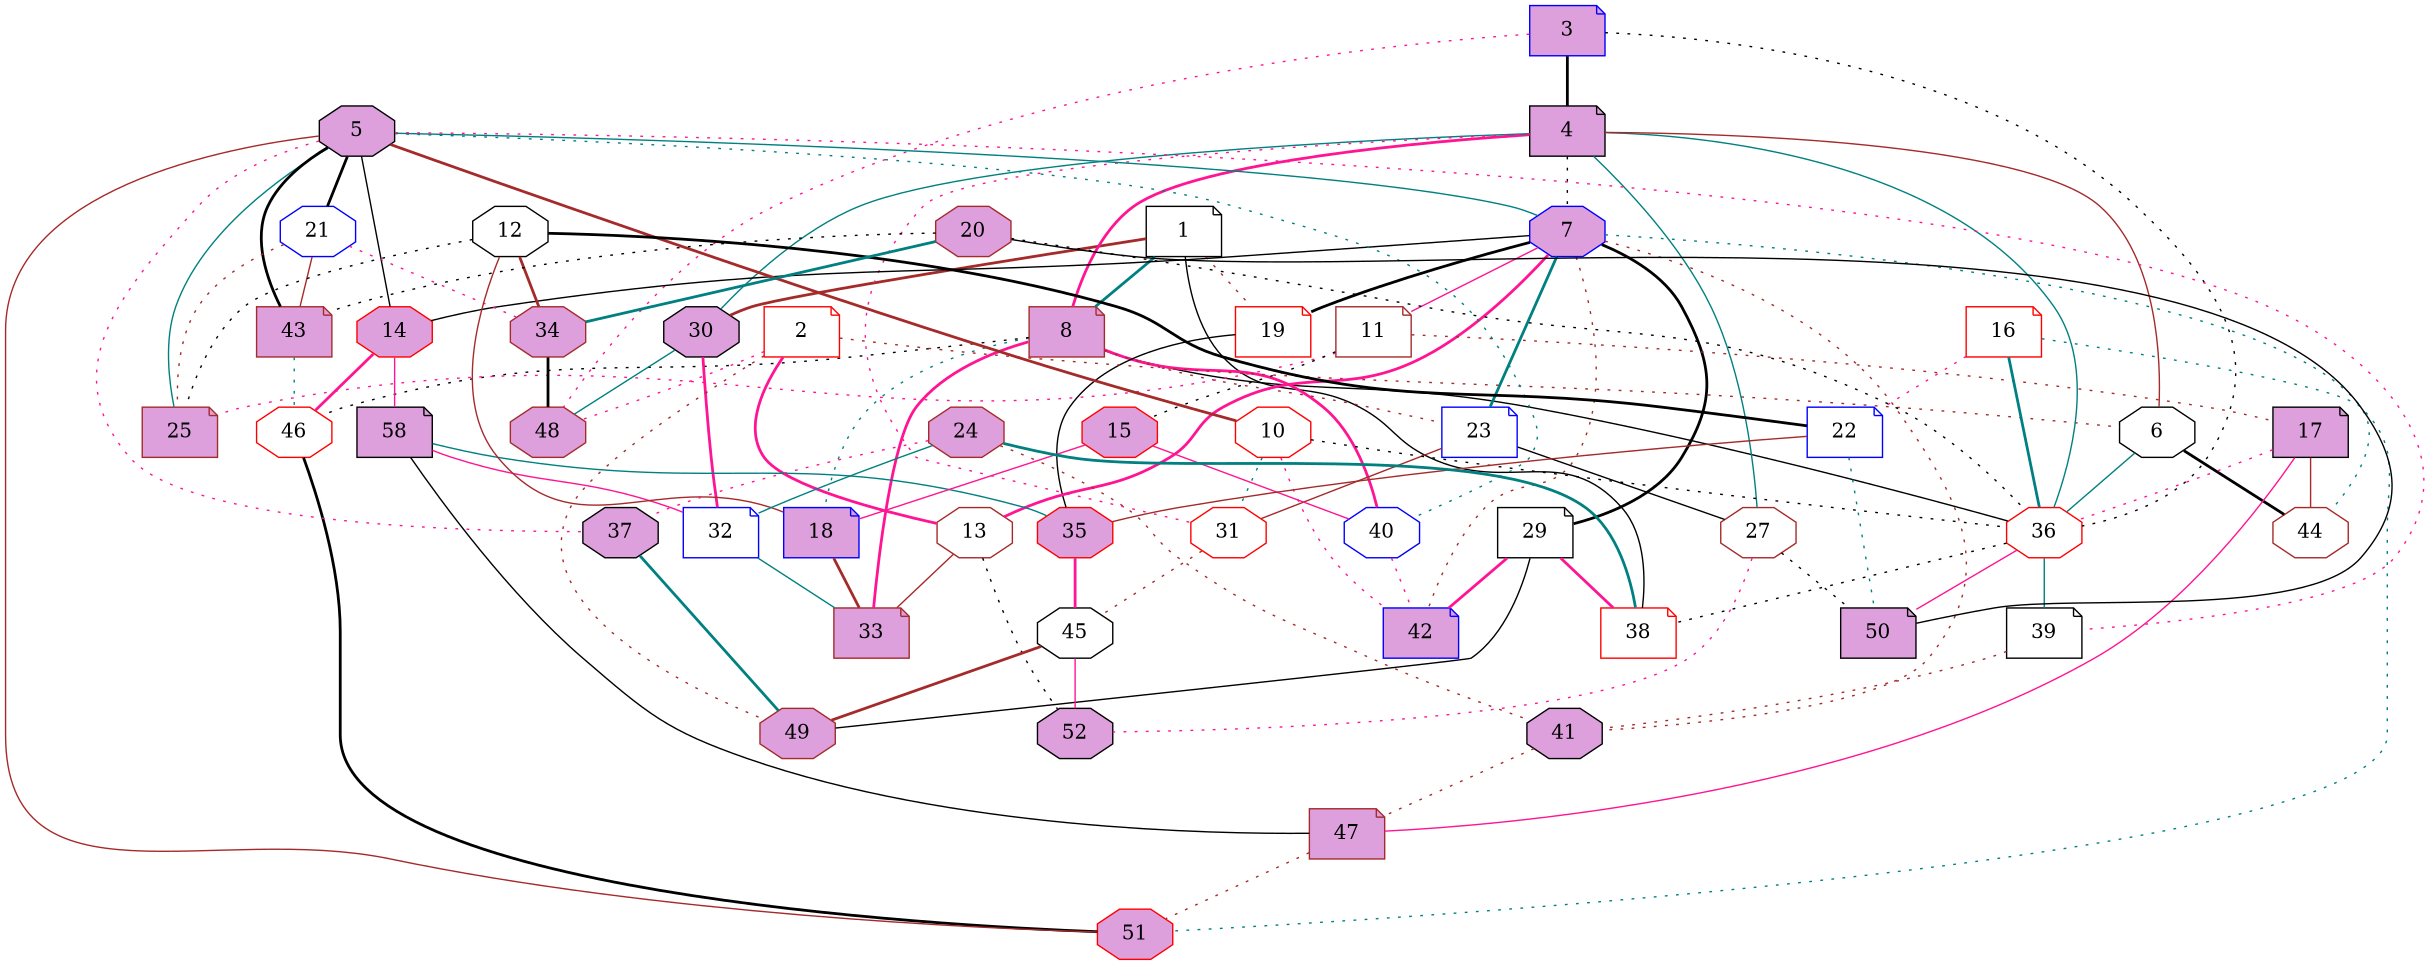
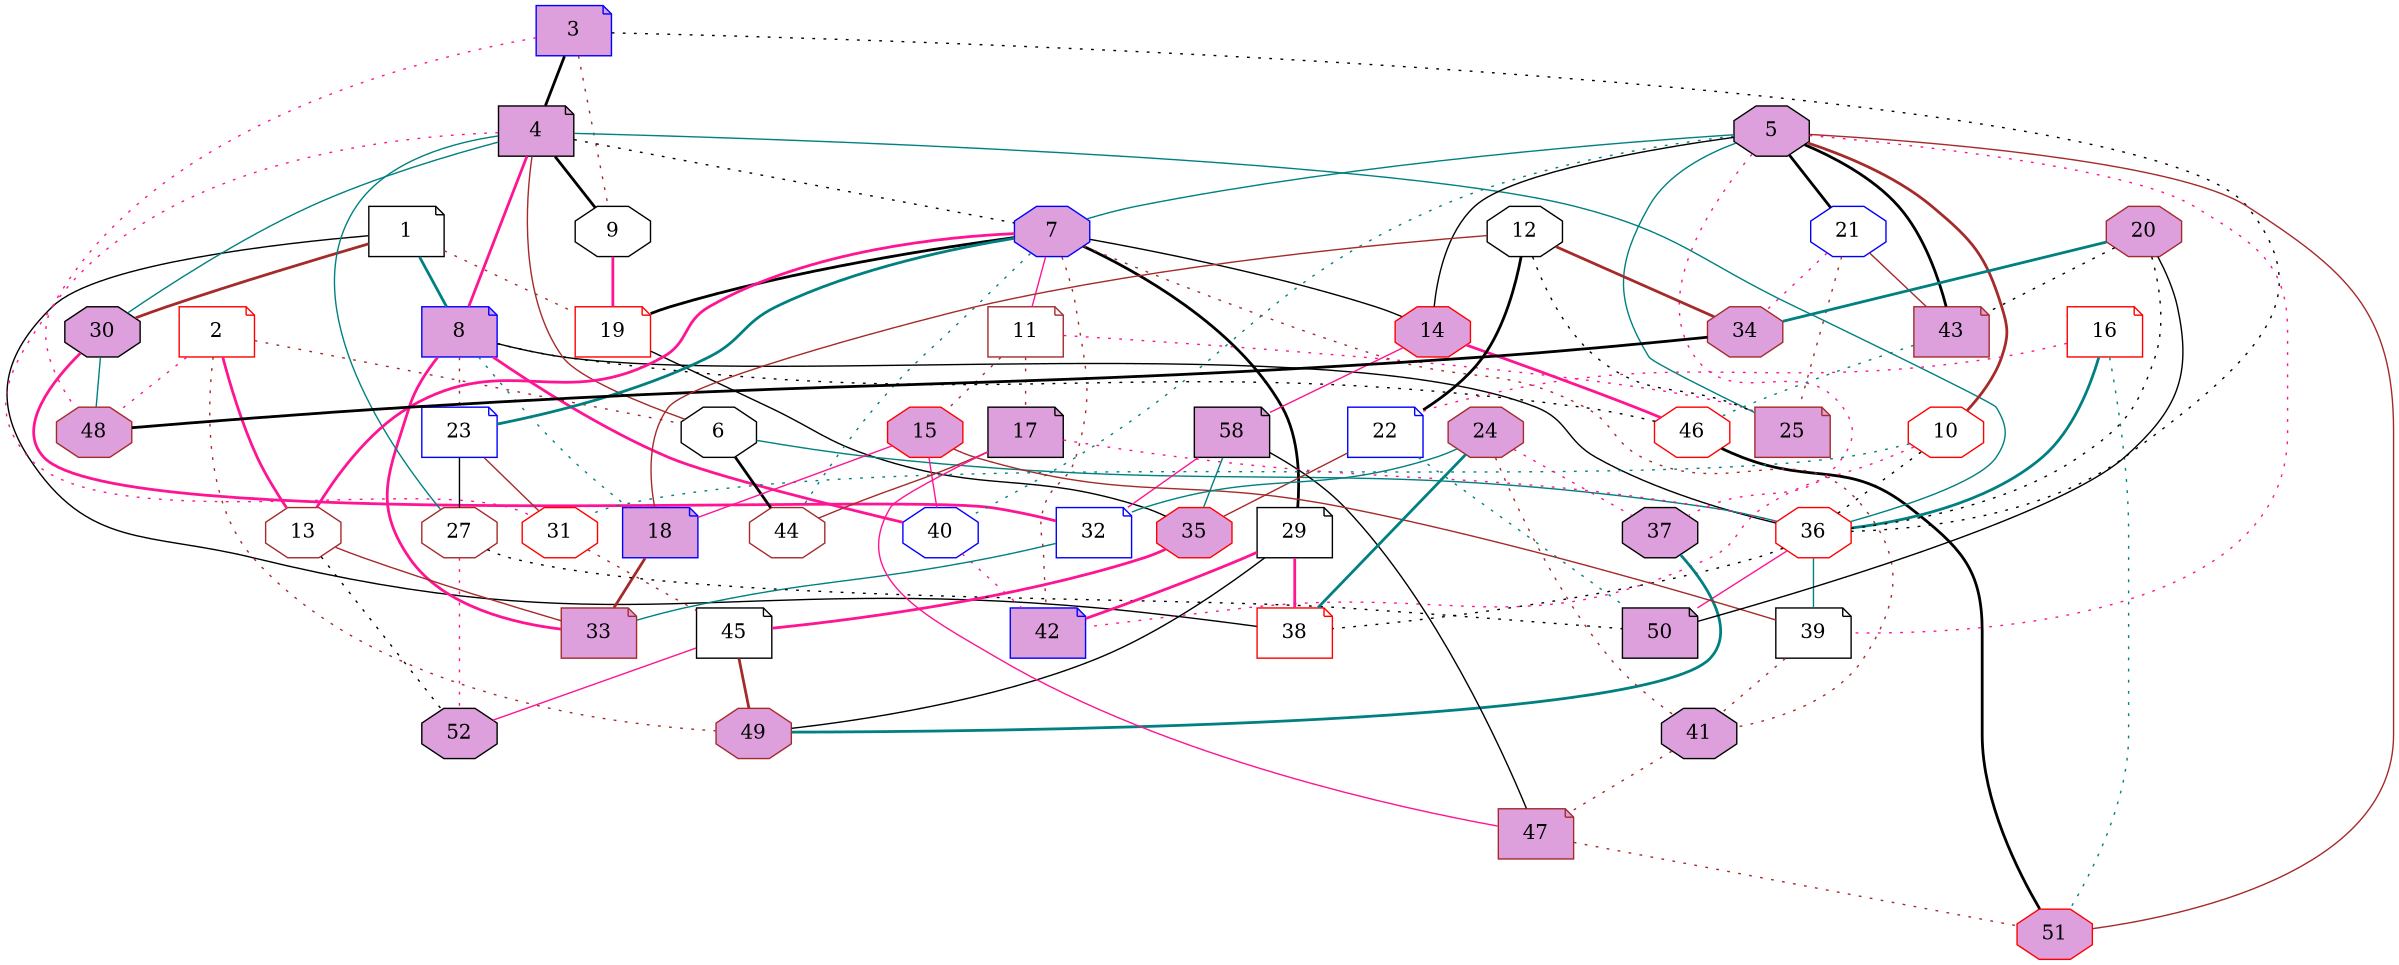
node "9": added
node "8": color brown -> blue
edge "11" -- "15": color black -> brown
edge "15" -- "39": added
node "45": shape octagon -> note
